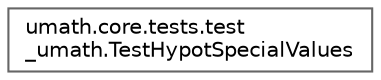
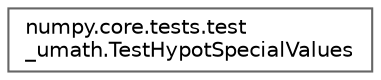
node "umath.core.tests.test _umath.TestHypotSpecialValues": label "umath.core.tests.test _umath.TestHypotSpecialValues" -> "numpy.core.tests.test _umath.TestHypotSpecialValues"
